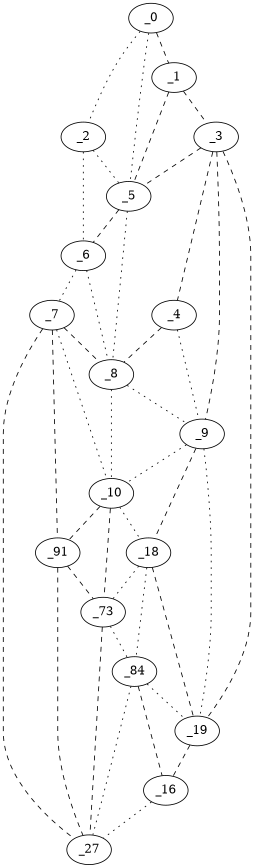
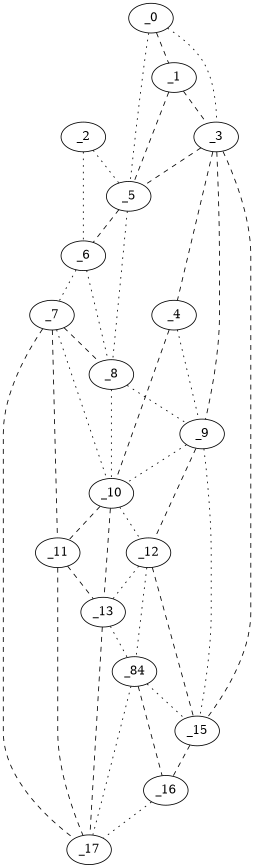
edge "_0" -- "_2": now "_0" -- "_3"
edge "_4" -- "_8": now "_4" -- "_10"
node "_91": label "_91" -> "_11"
node "_18": label "_18" -> "_12"
node "_73": label "_73" -> "_13"
node "_19": label "_19" -> "_15"
node "_27": label "_27" -> "_17"
